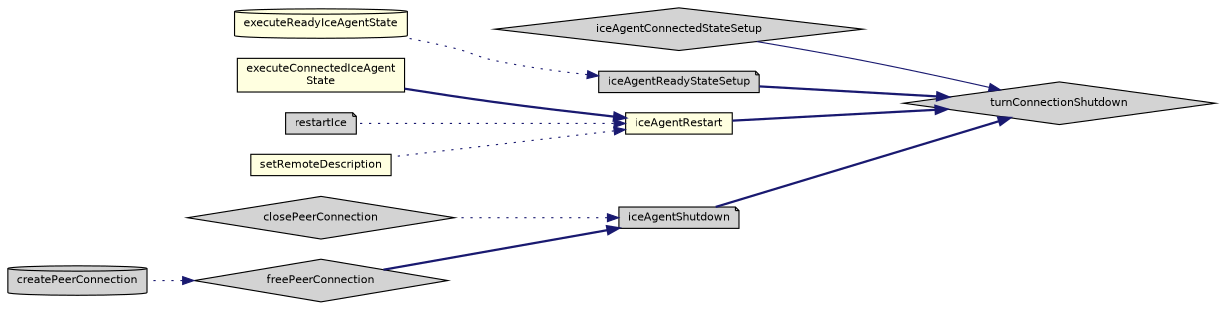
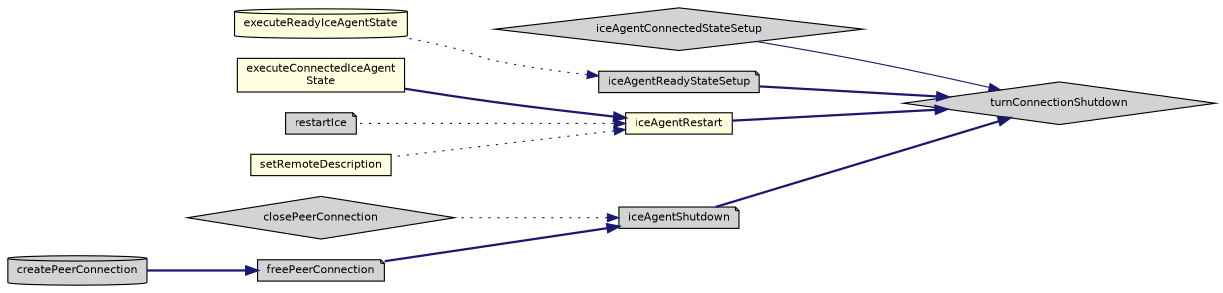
edge "createPeerConnection" -> "freePeerConnection": style dotted -> bold
node "freePeerConnection": shape diamond -> note
